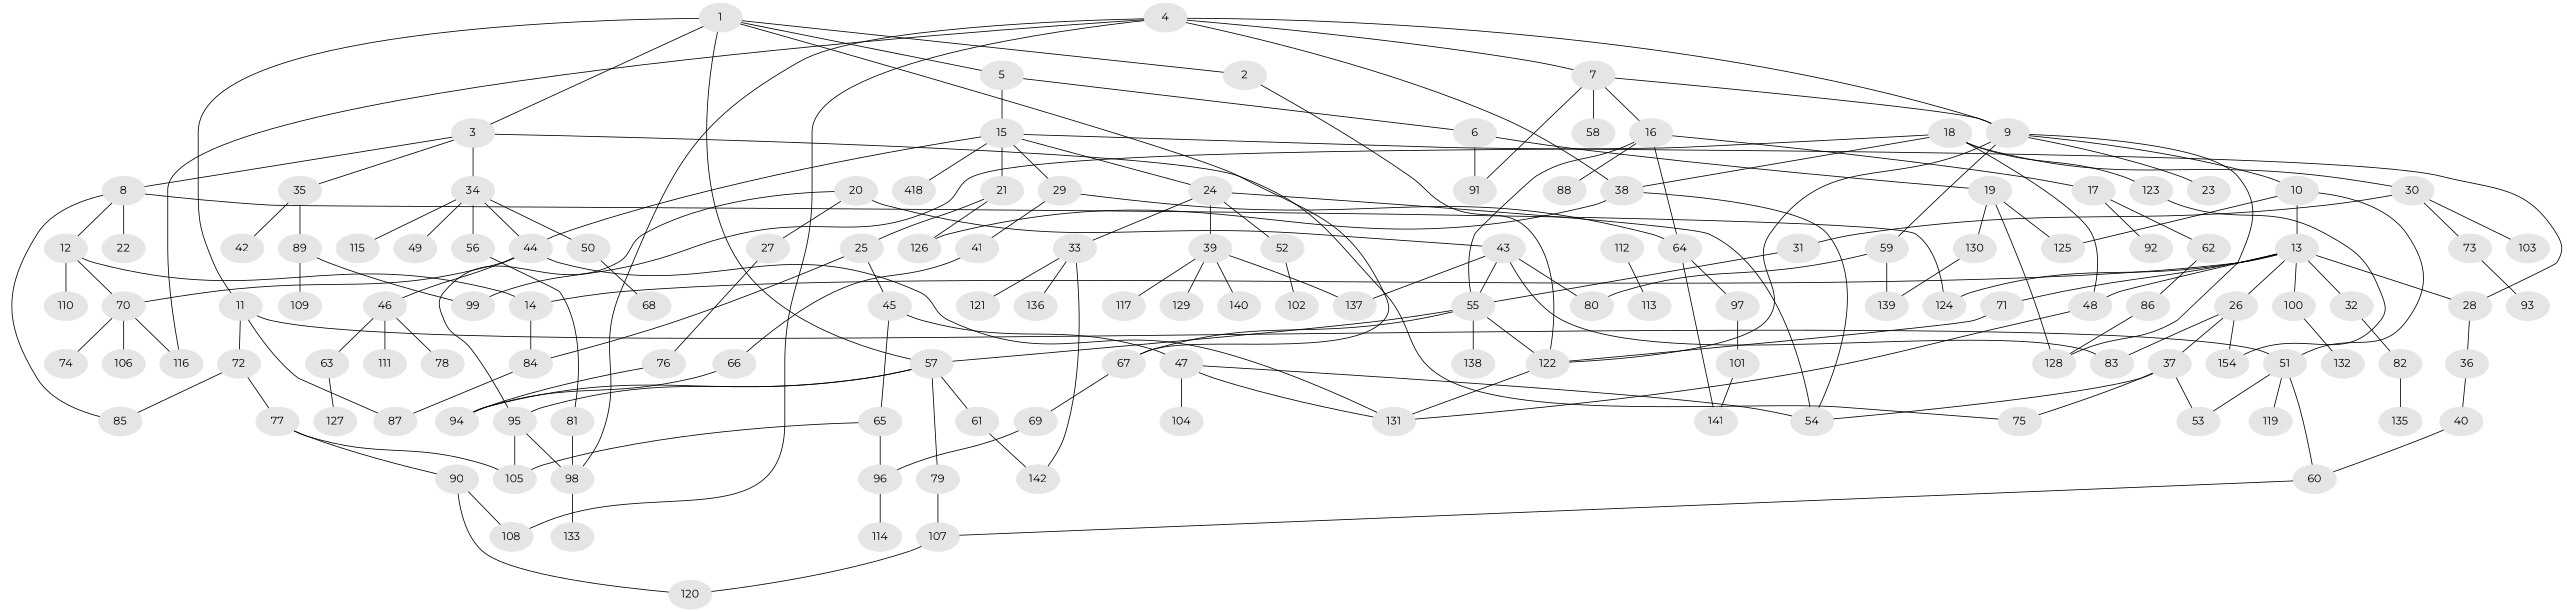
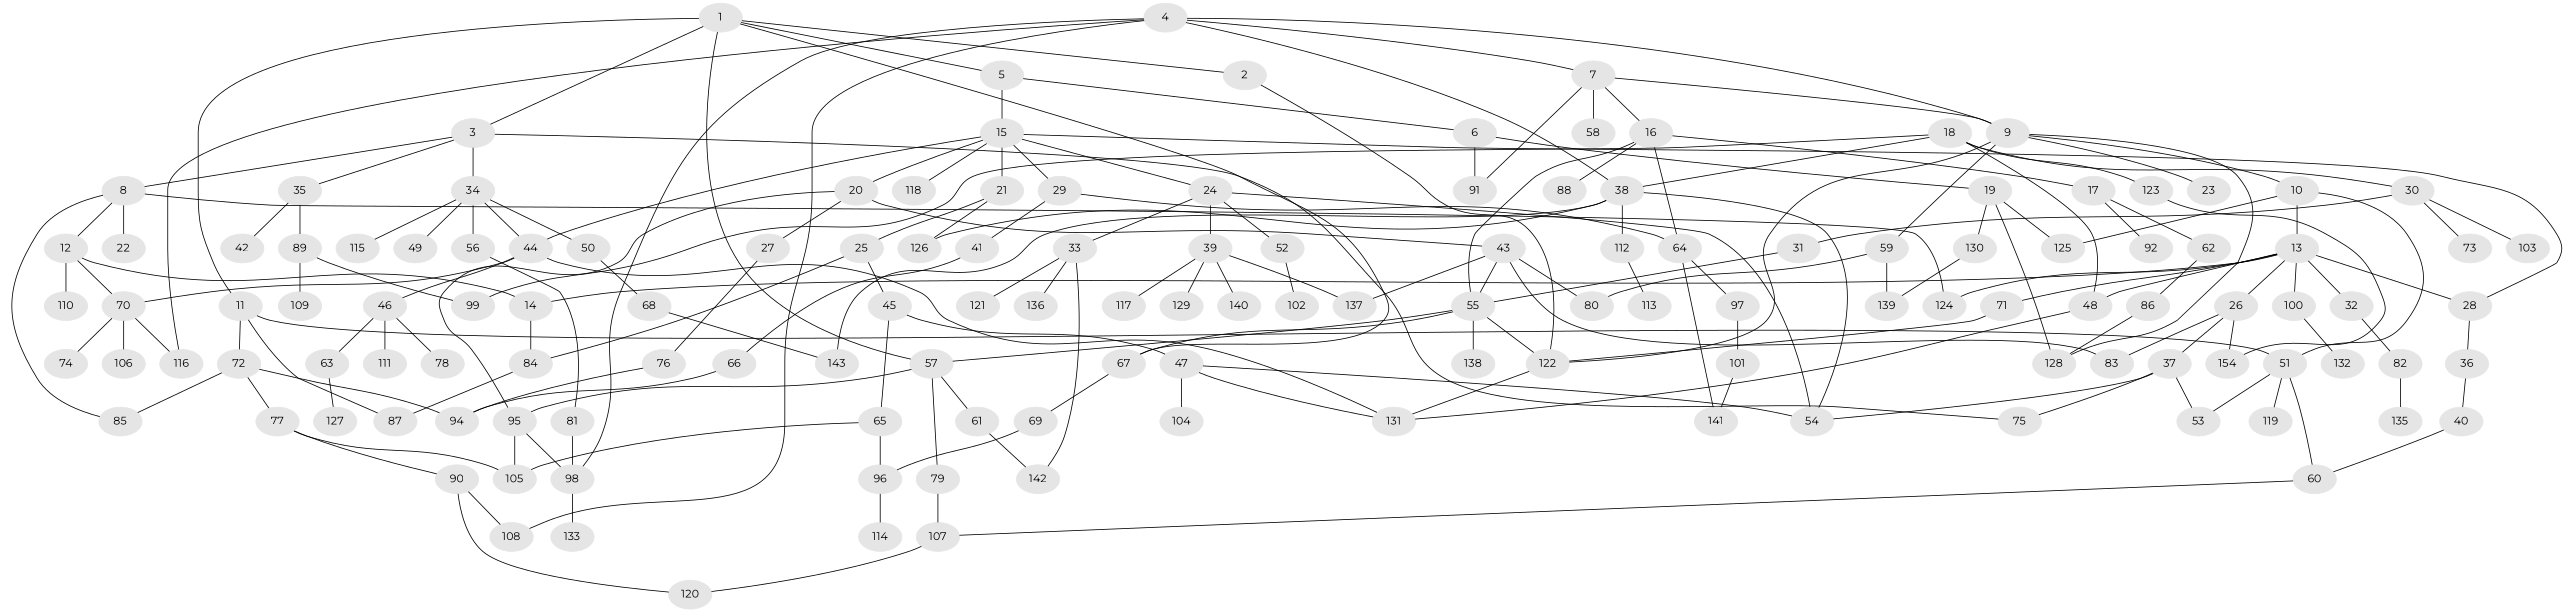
edge "15" -- "20": added
node "418": label "418" -> "118"
edge "38" -- "112": added
node "93": removed
node "143": added
edge "57" -- "94": now "72" -- "94"
